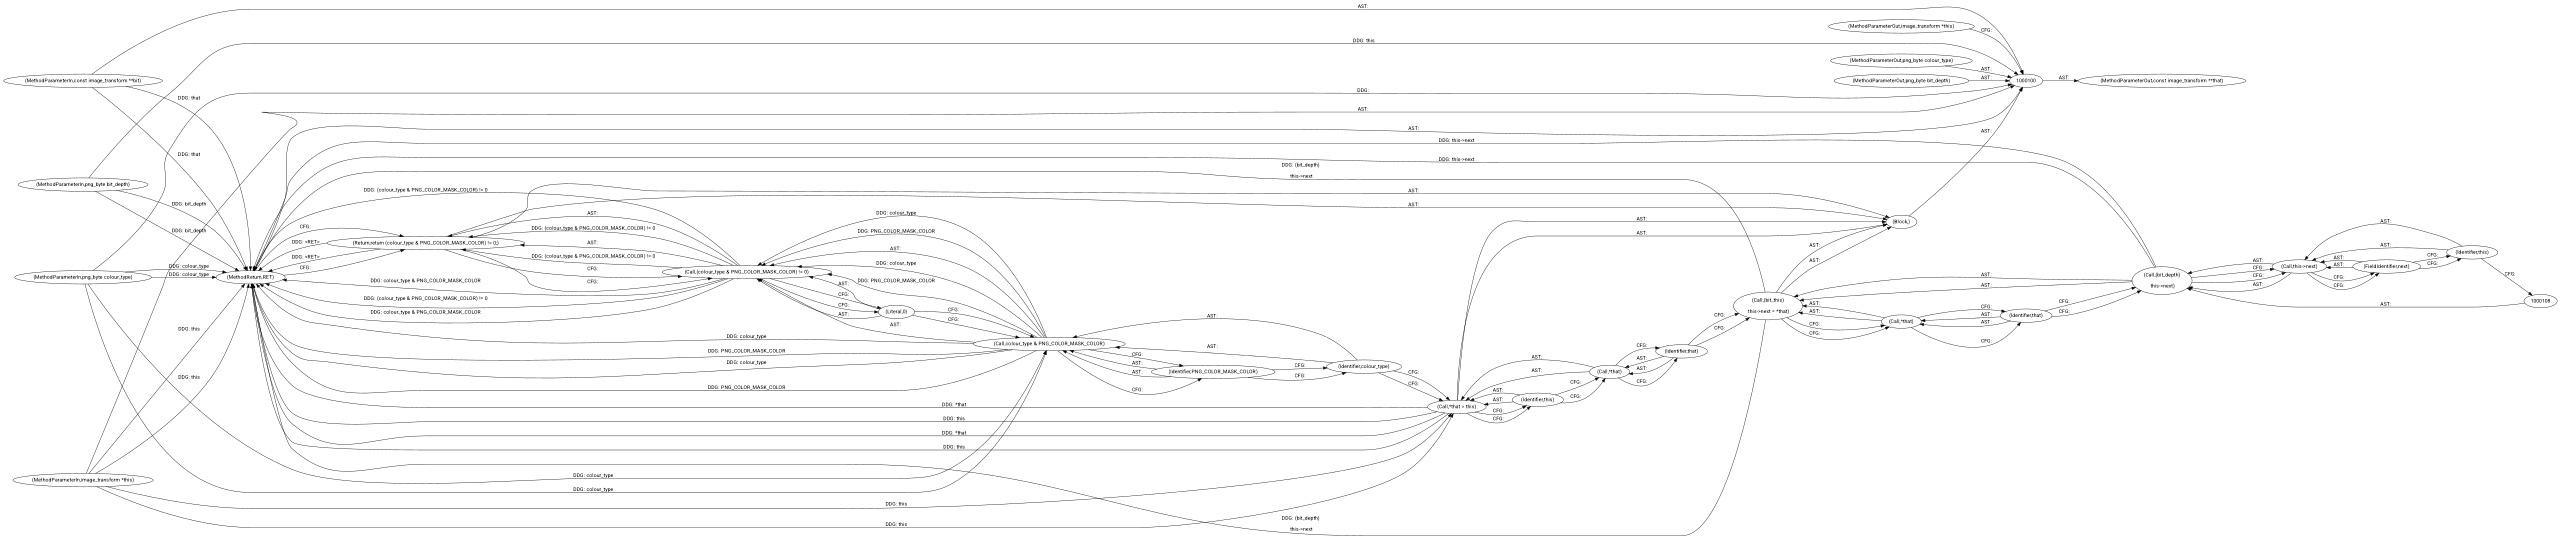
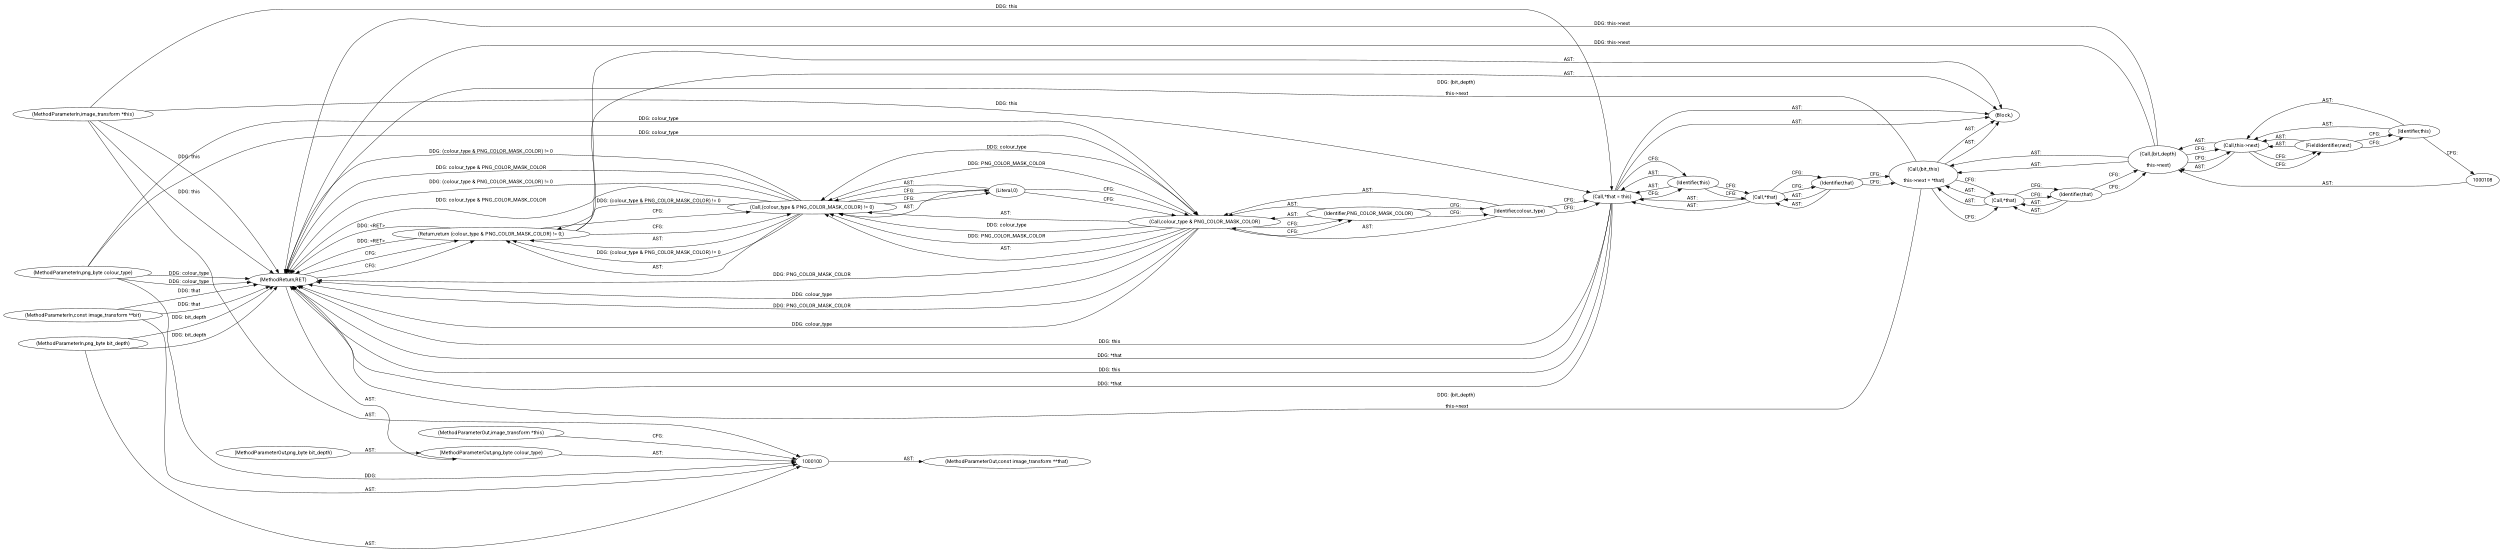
edge "(MethodParameterIn,png_byte bit_depth)" -> "1000100": label "DDG: this" -> "AST: "
edge "(MethodParameterOut,png_byte bit_depth)" -> "1000100": now "(MethodParameterOut,png_byte bit_depth)" -> "(MethodParameterOut,png_byte colour_type)"
edge "(MethodReturn,RET)" -> "1000100": now "(MethodReturn,RET)" -> "(MethodParameterOut,png_byte colour_type)"
edge "(Block,)" -> "1000100": removed, label "AST:"
